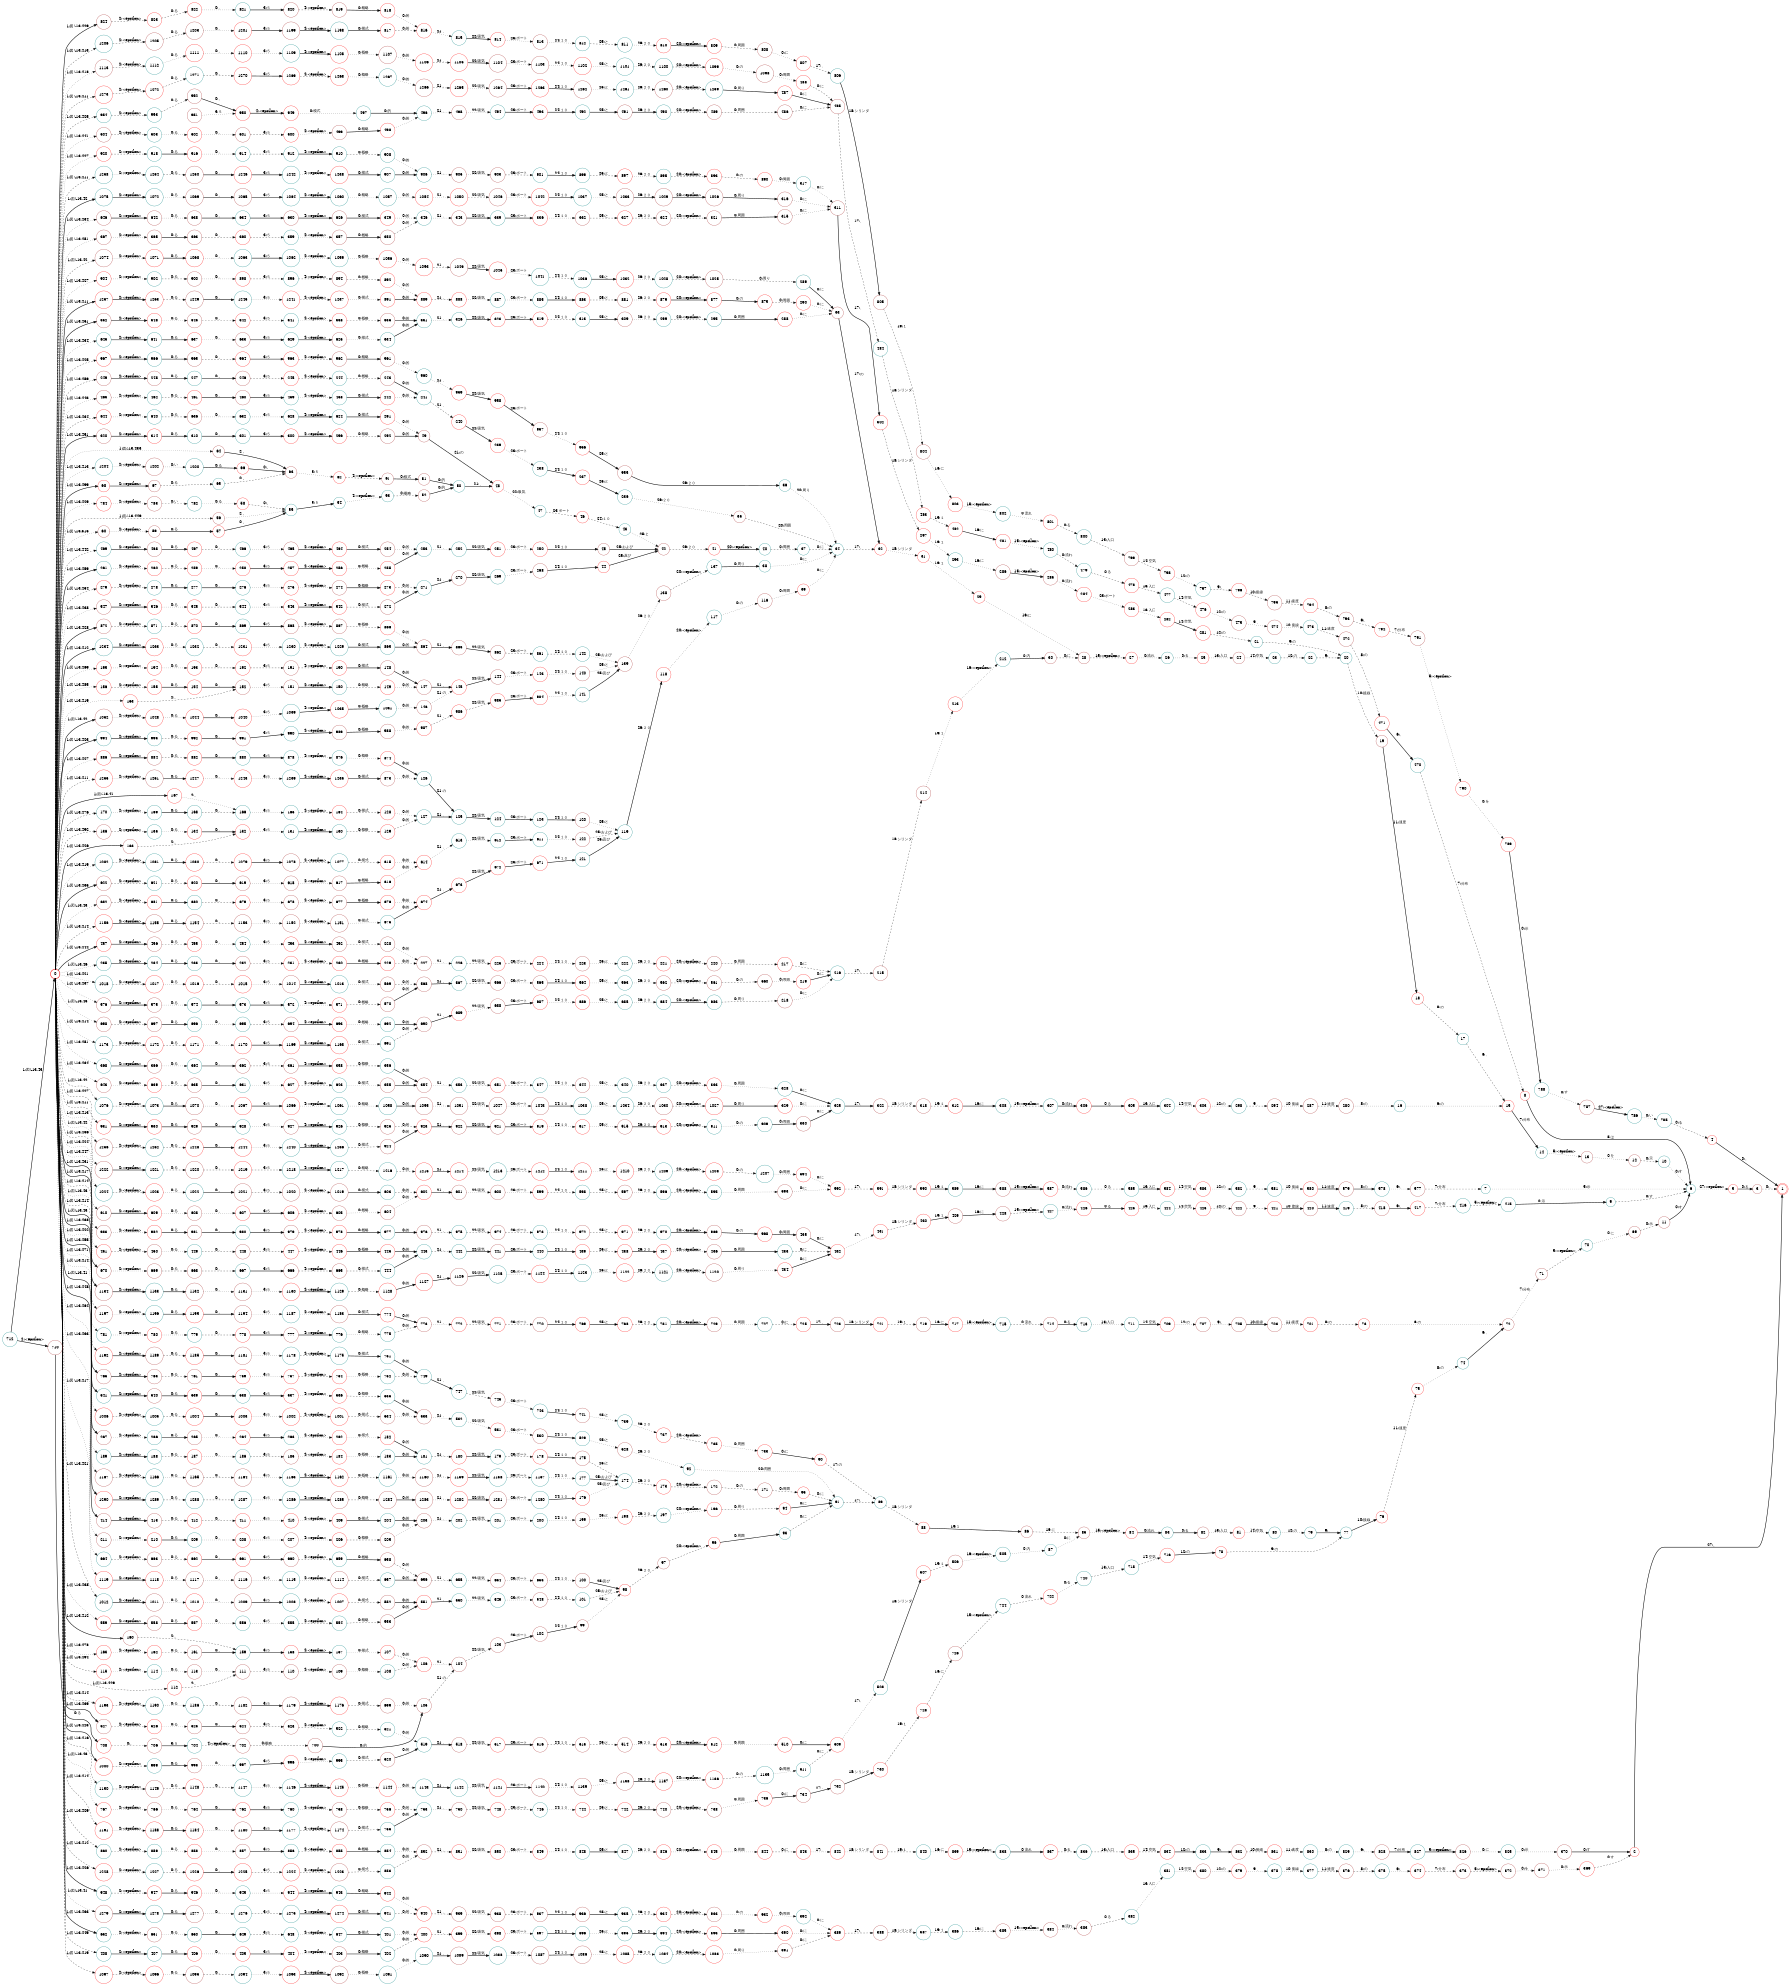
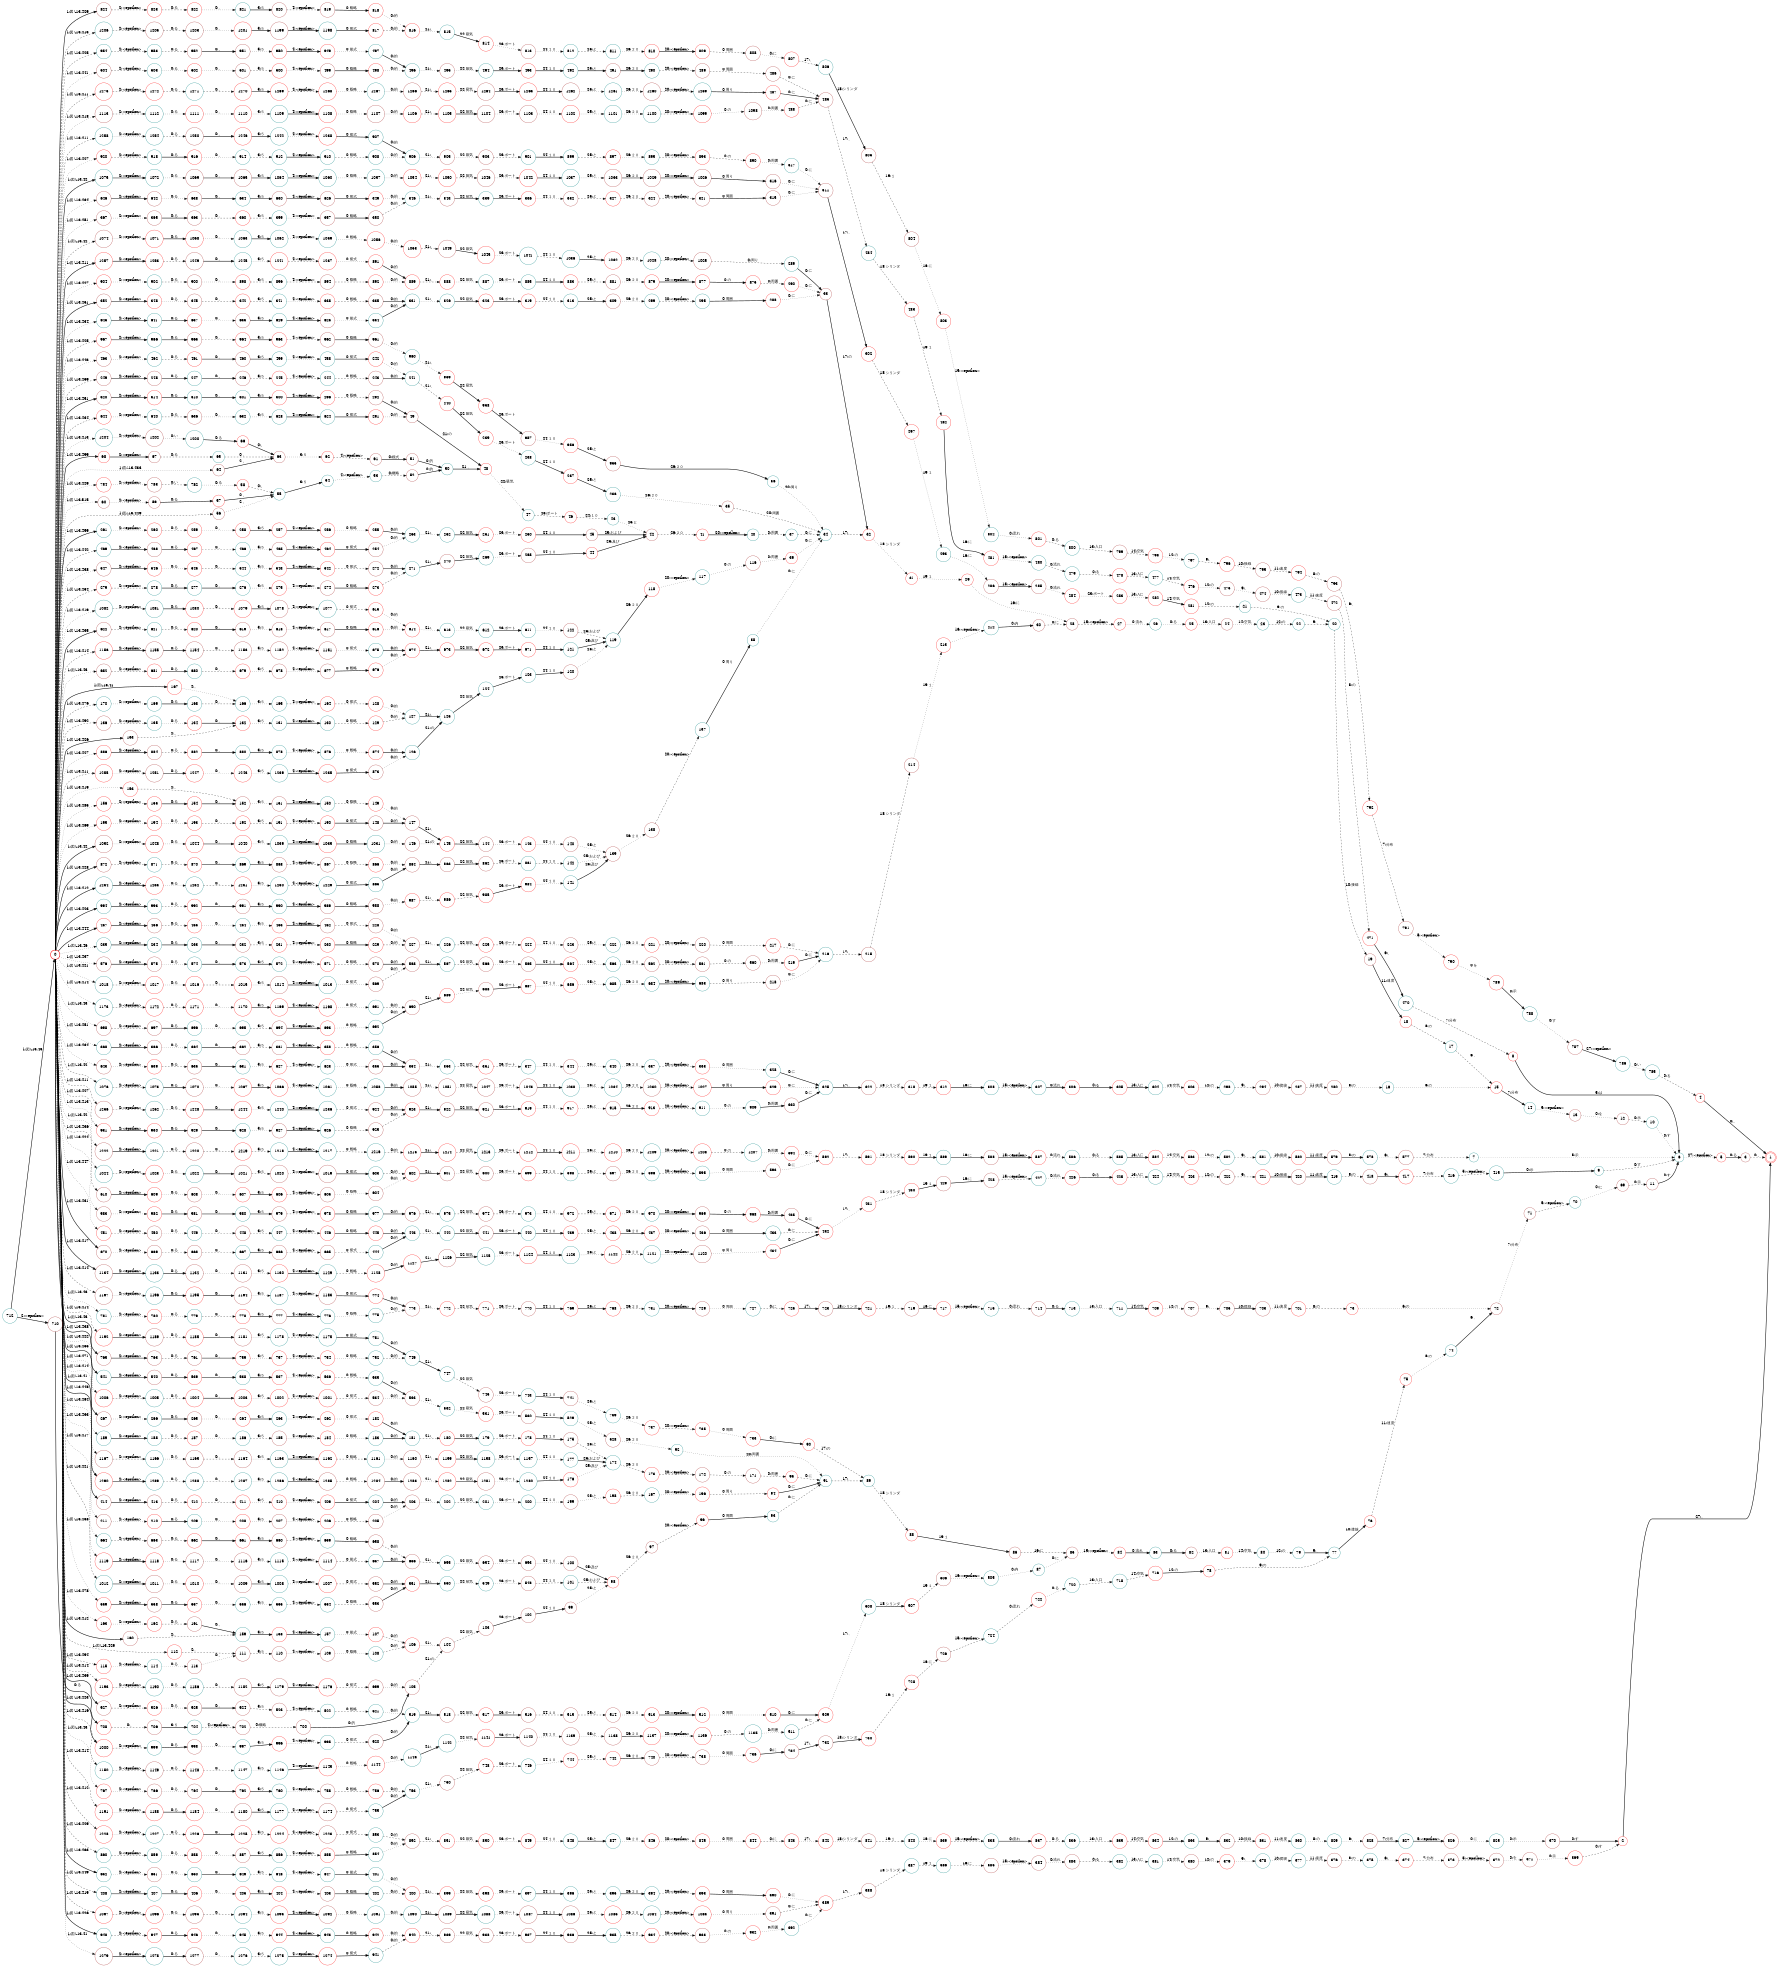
edge "952" -> "950": now "952" -> "951"
node "447": color red -> teal
